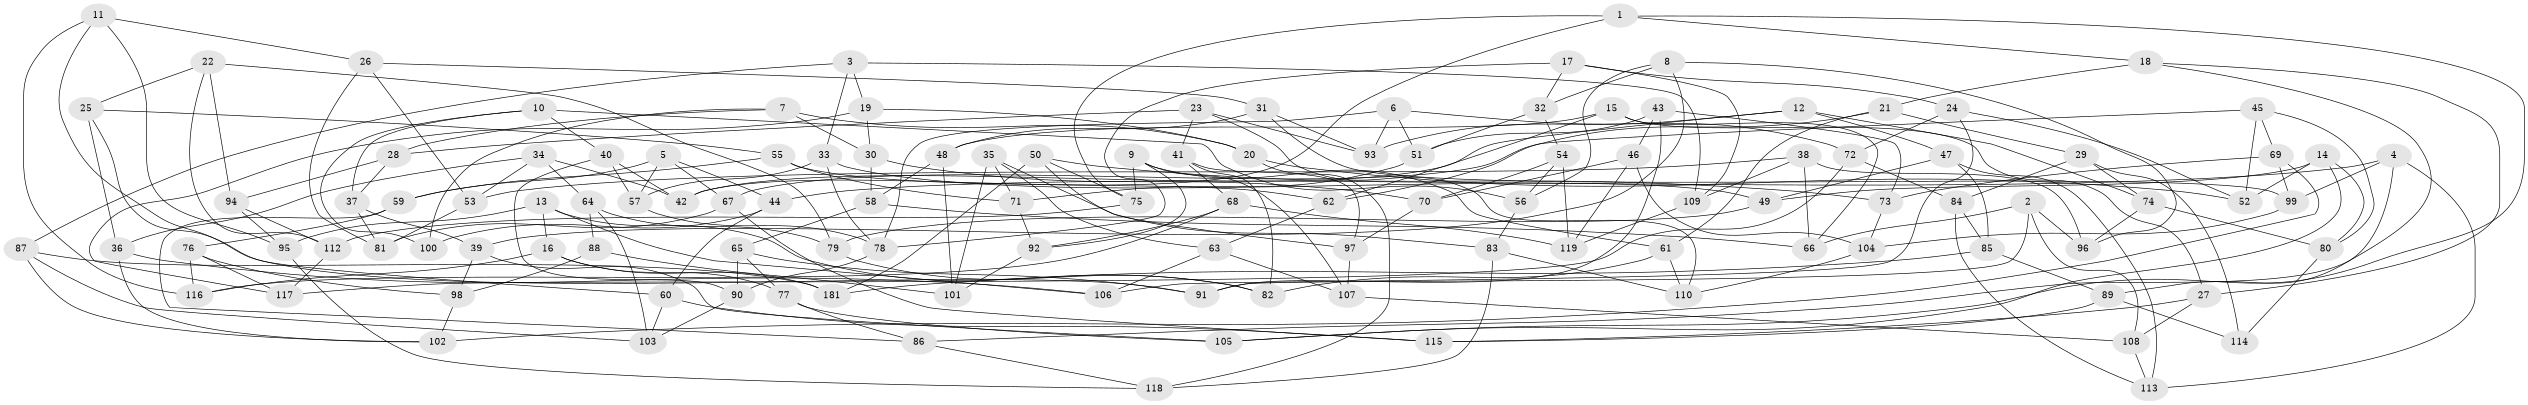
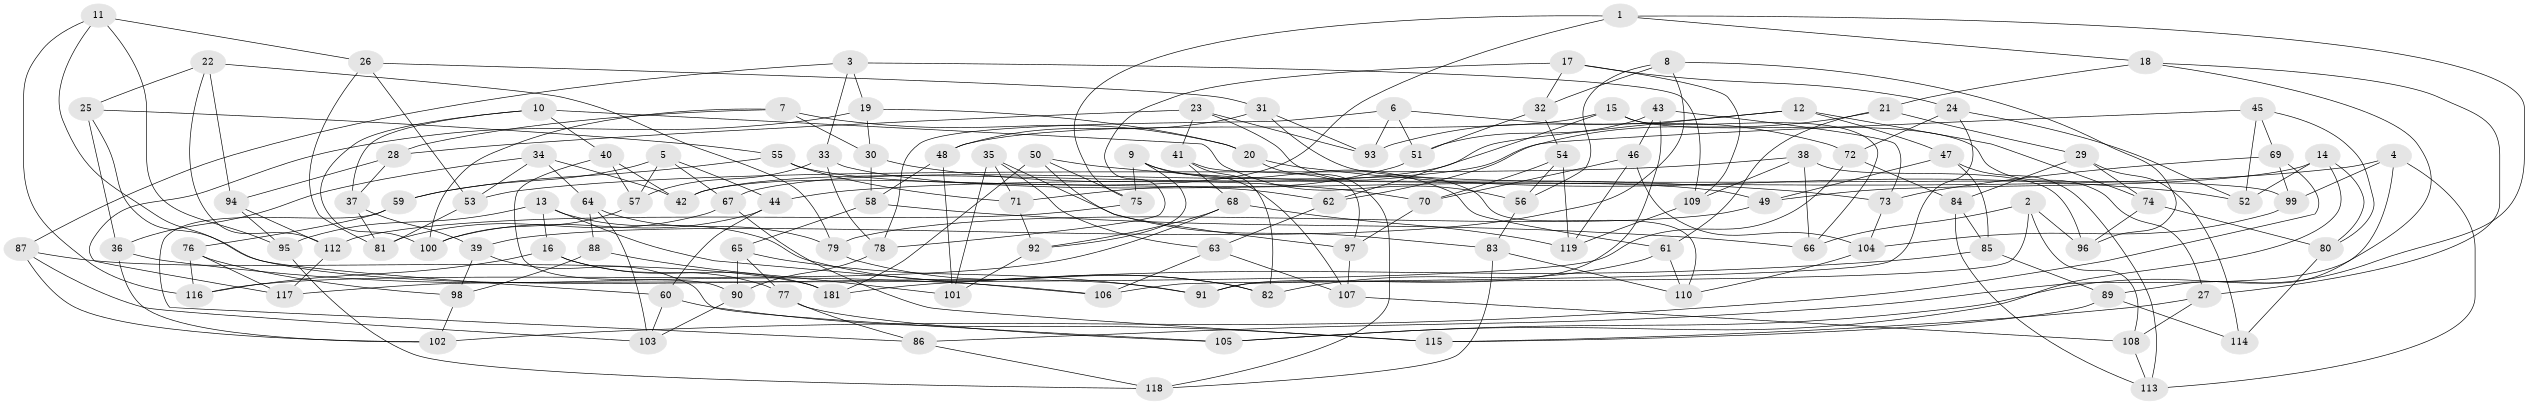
edge "57" -- "78": now "57" -- "100"
